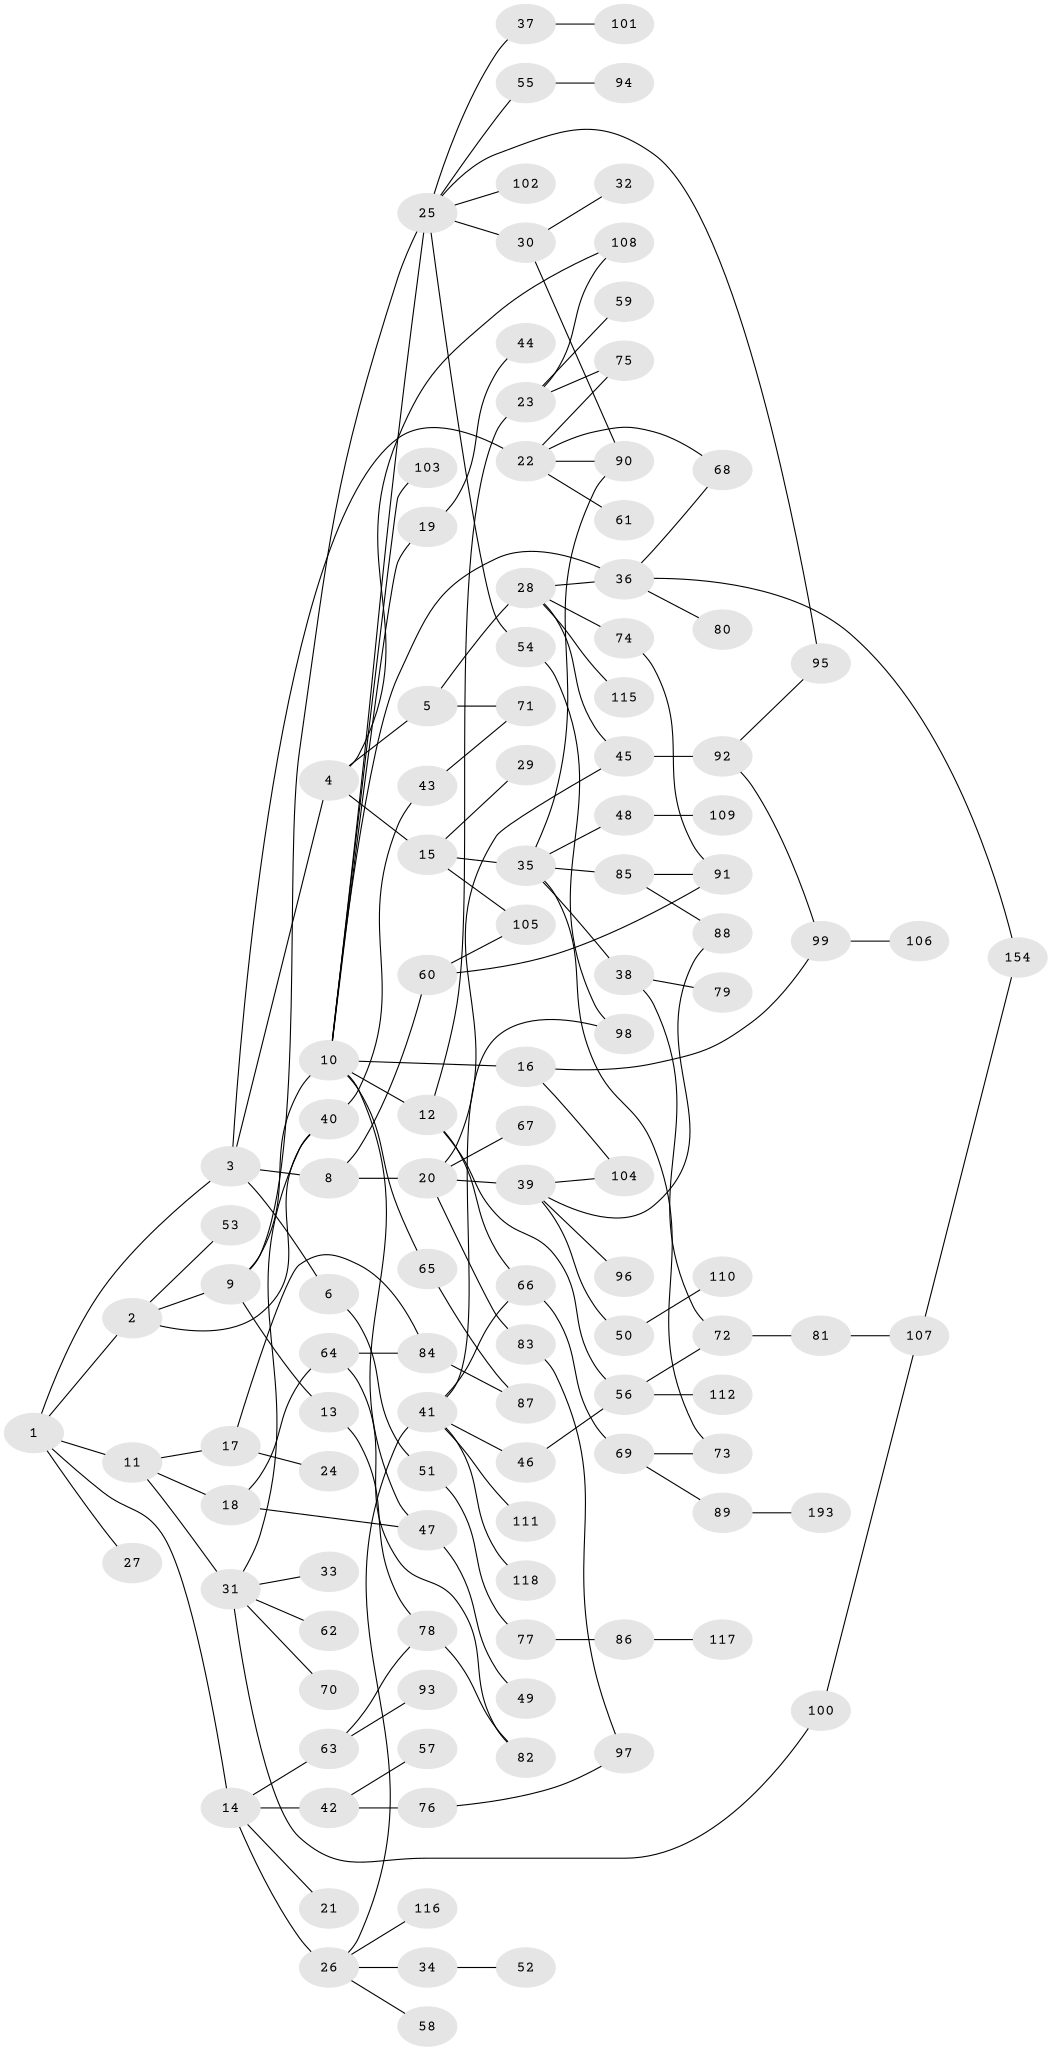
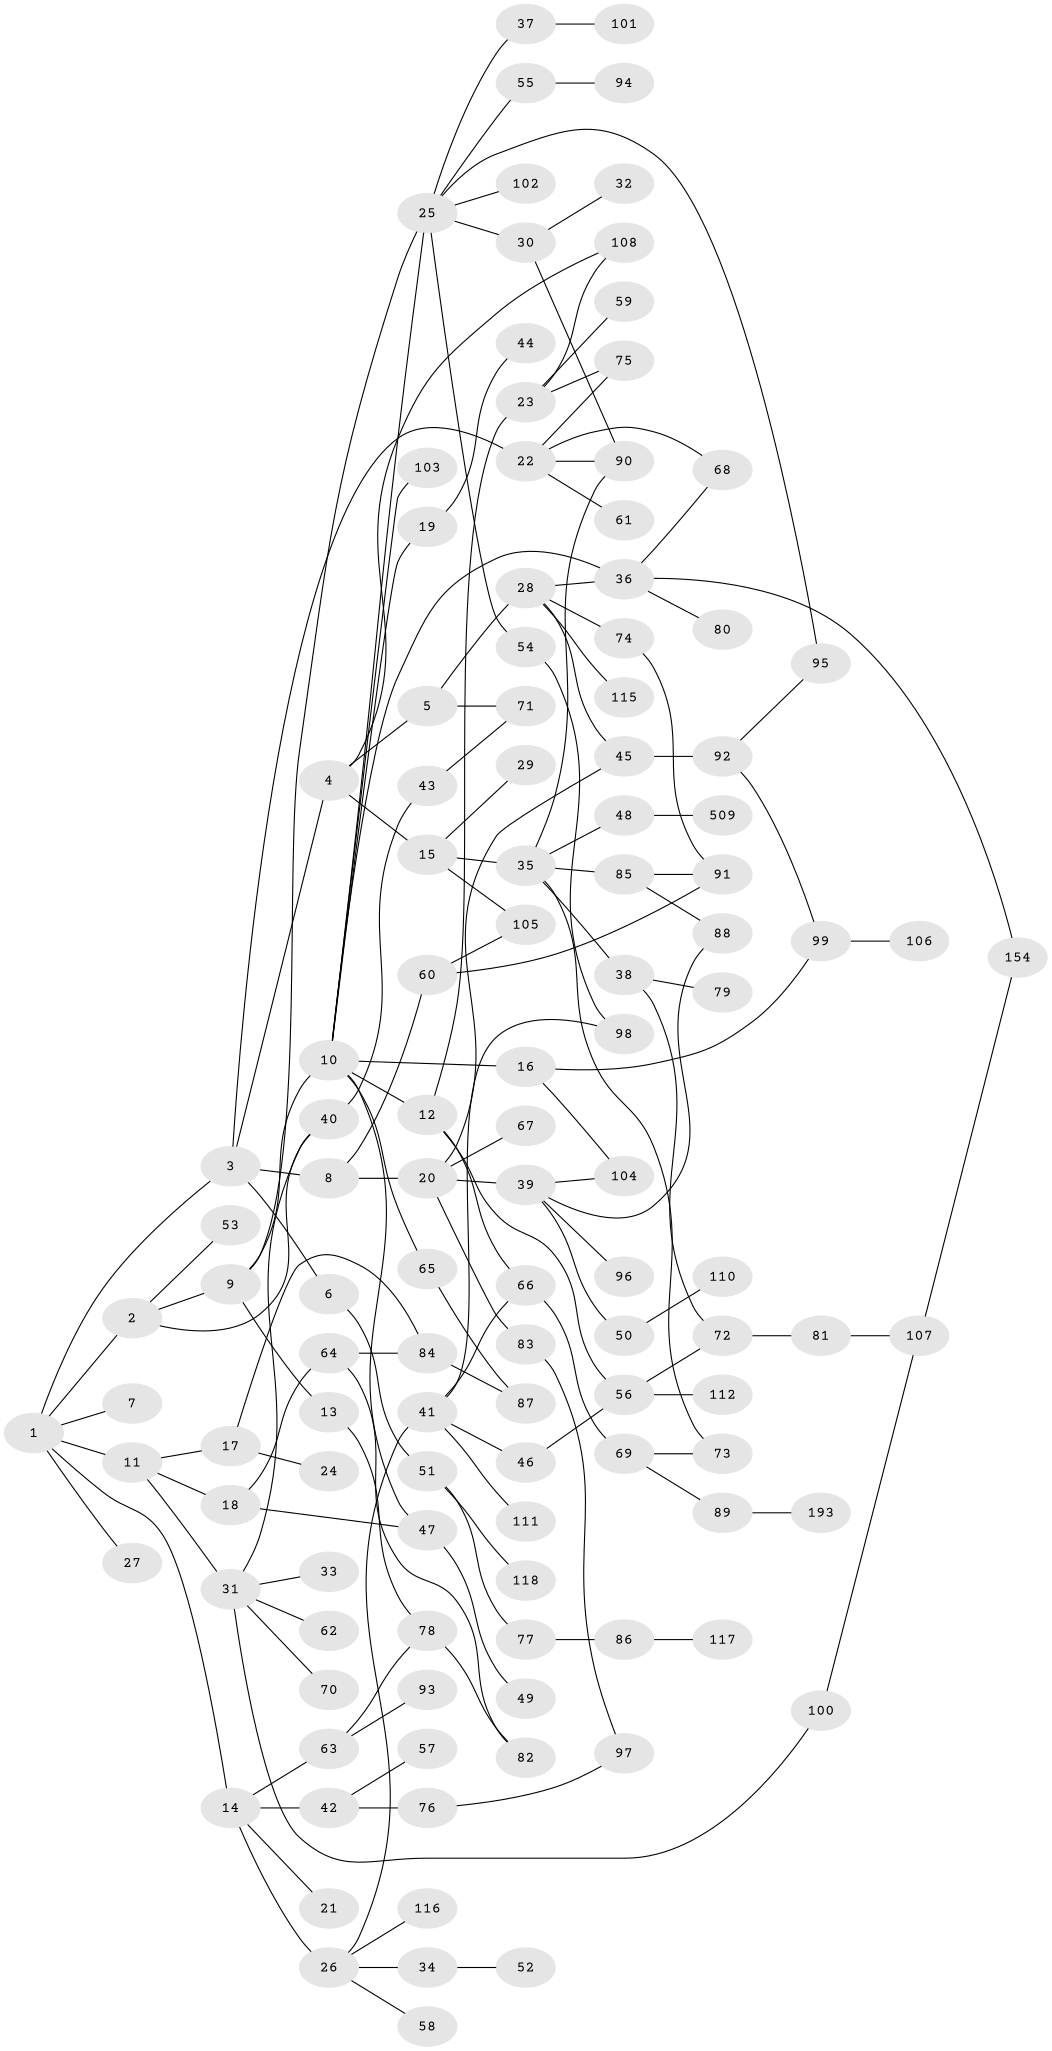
node "109": label "109" -> "509"
node "7": added
edge "41" -- "118": now "51" -- "118"
